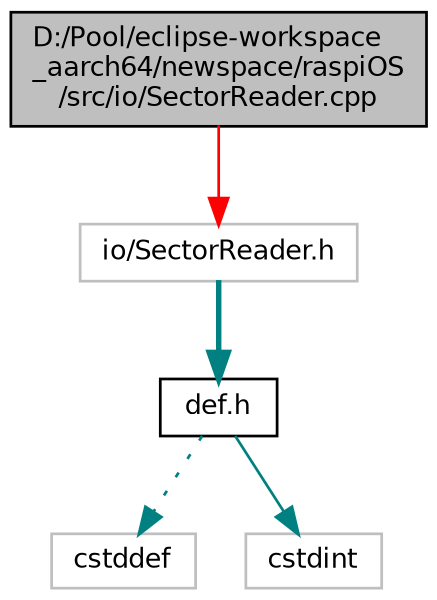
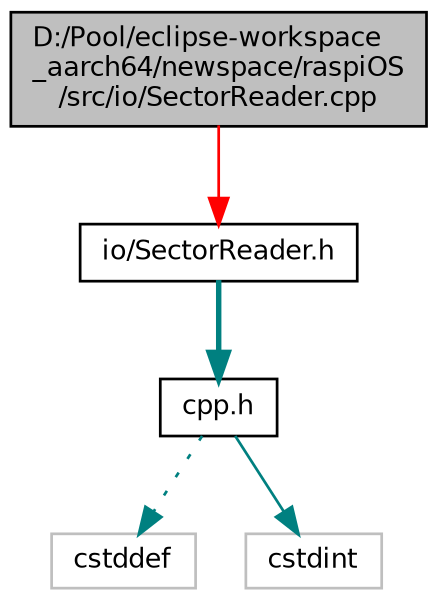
node "io/SectorReader.h": color grey75 -> black
node "def.h": label "def.h" -> "cpp.h"
